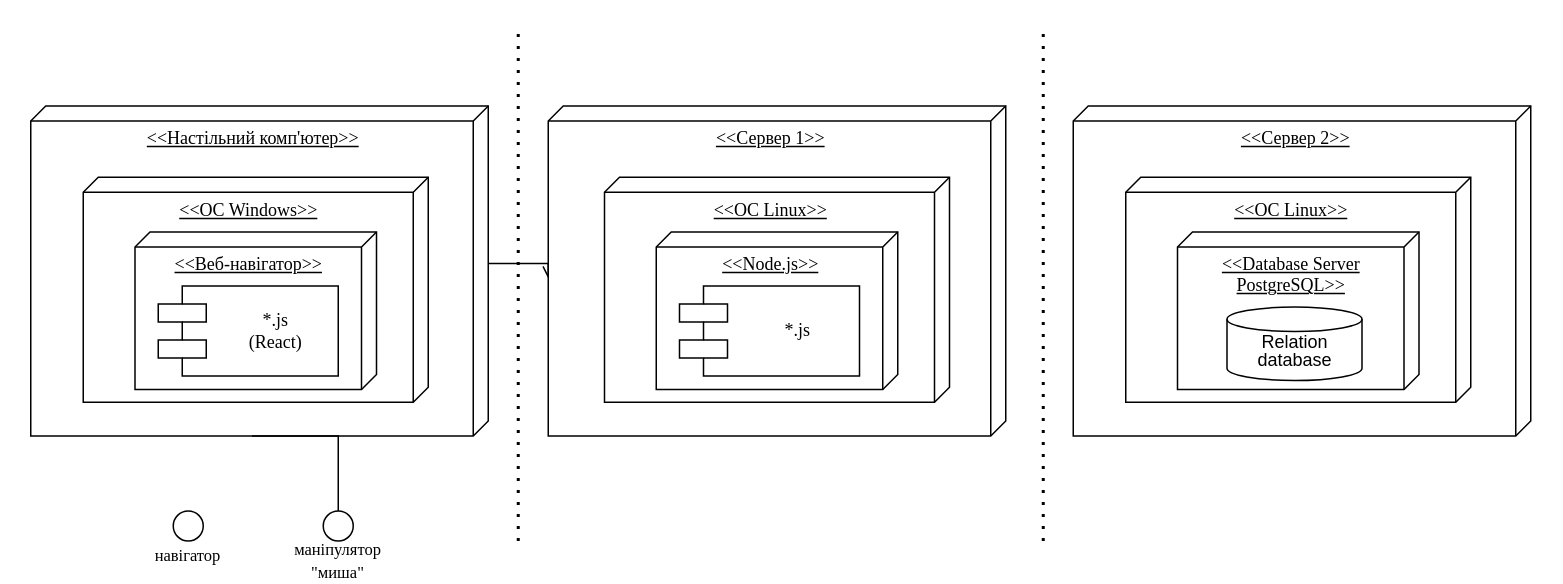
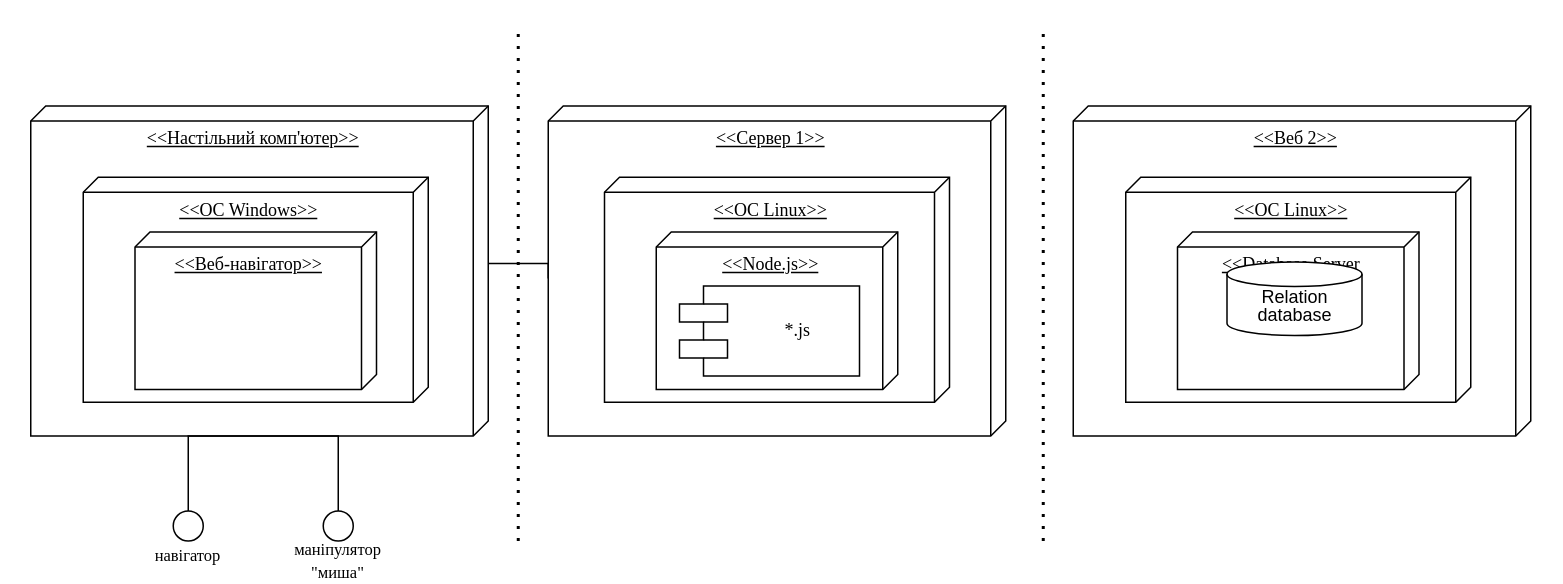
node "<<Сервер 2>>": label "<<Сервер 2>>" -> "<<Веб 2>>"
edge "<<Настільний комп'ютер>>" -> "<<Сервер 1>>": arrowhead open -> none
node "*.js (React)": removed
node "Relation database": moved (1295, 344) -> (1295, 299)
edge "<<Настільний комп'ютер>>" -- "навігатор": added
